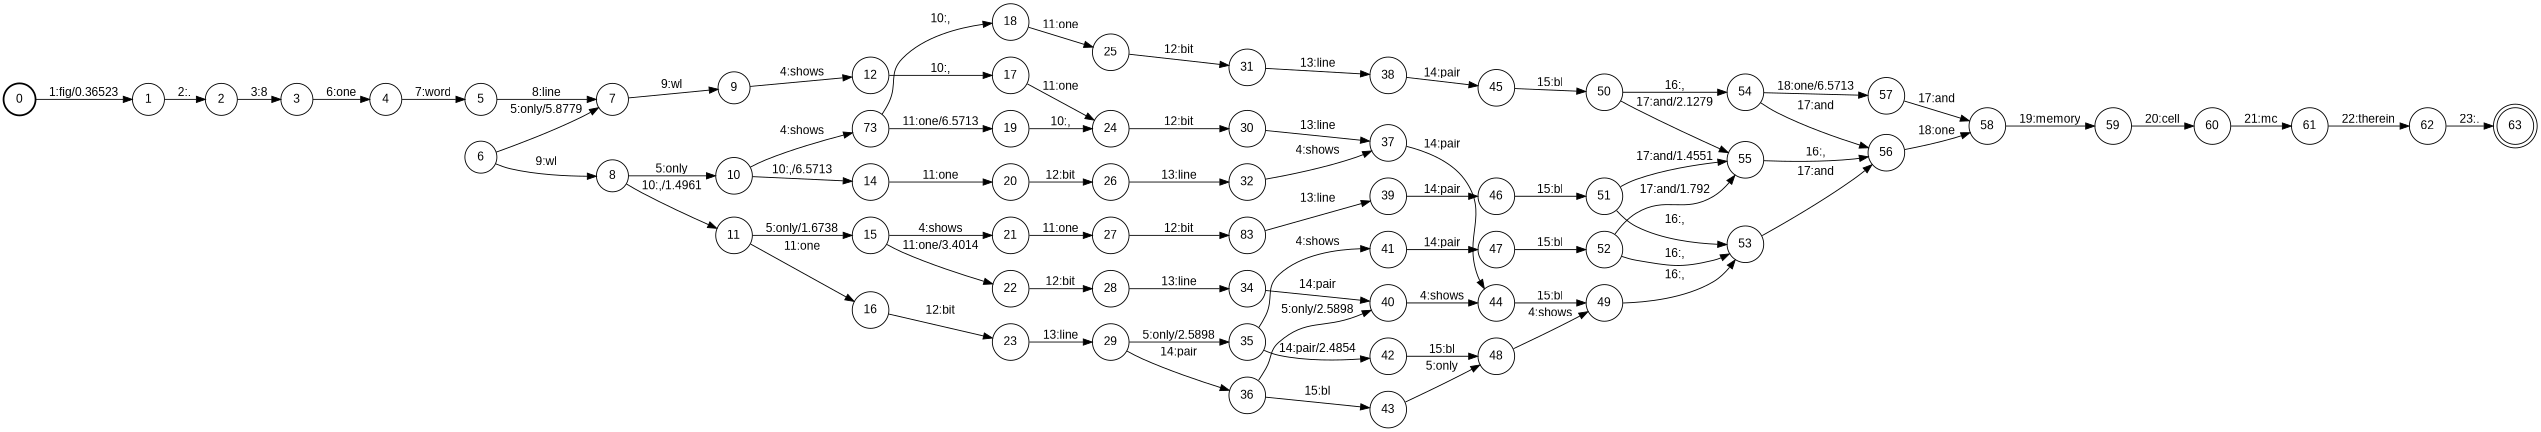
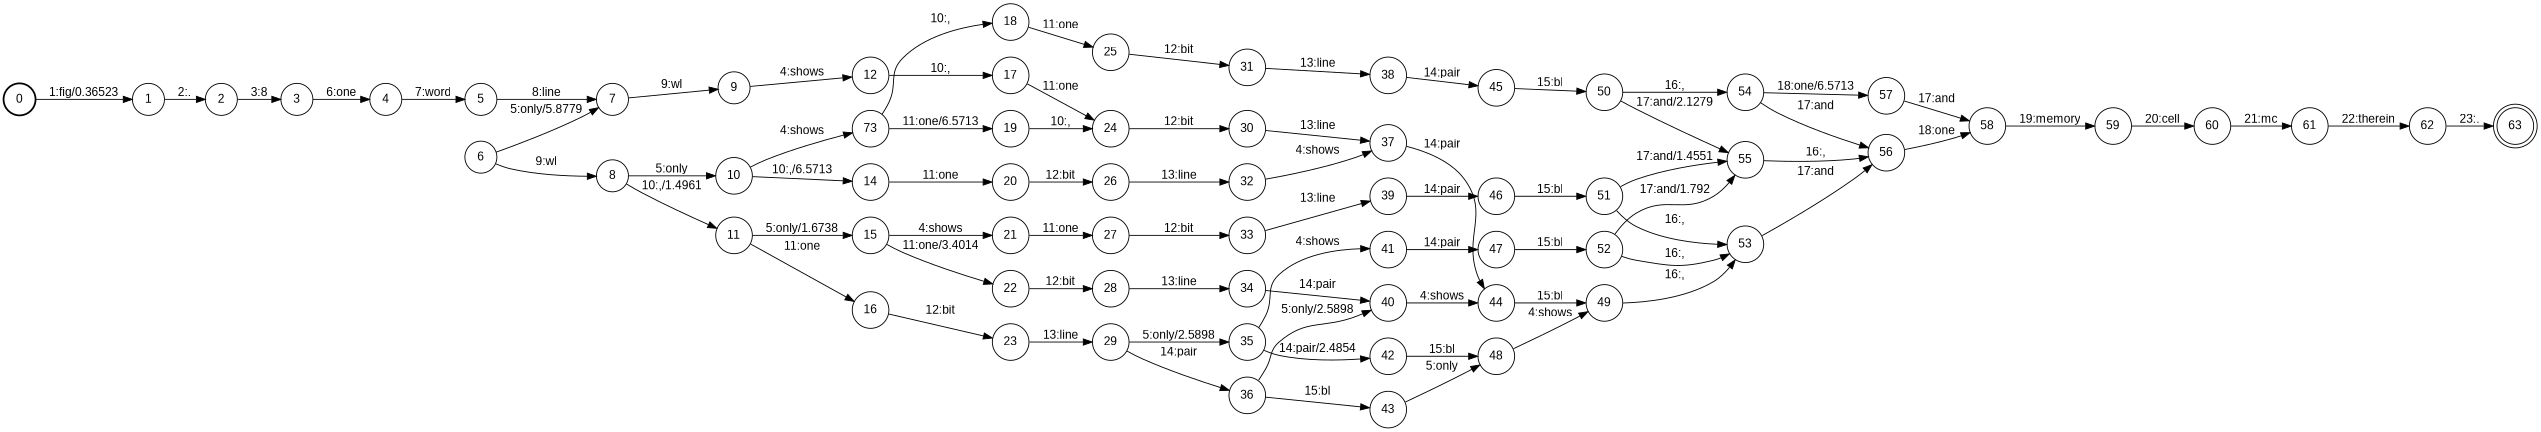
node "83": label "83" -> "33"
